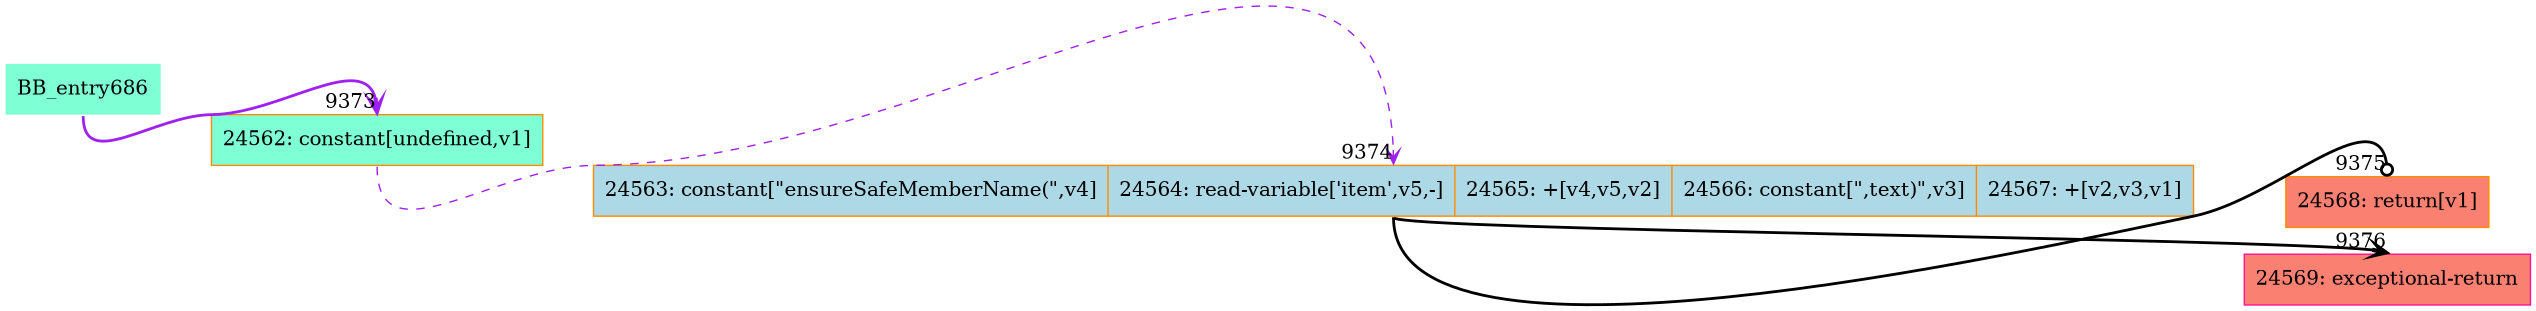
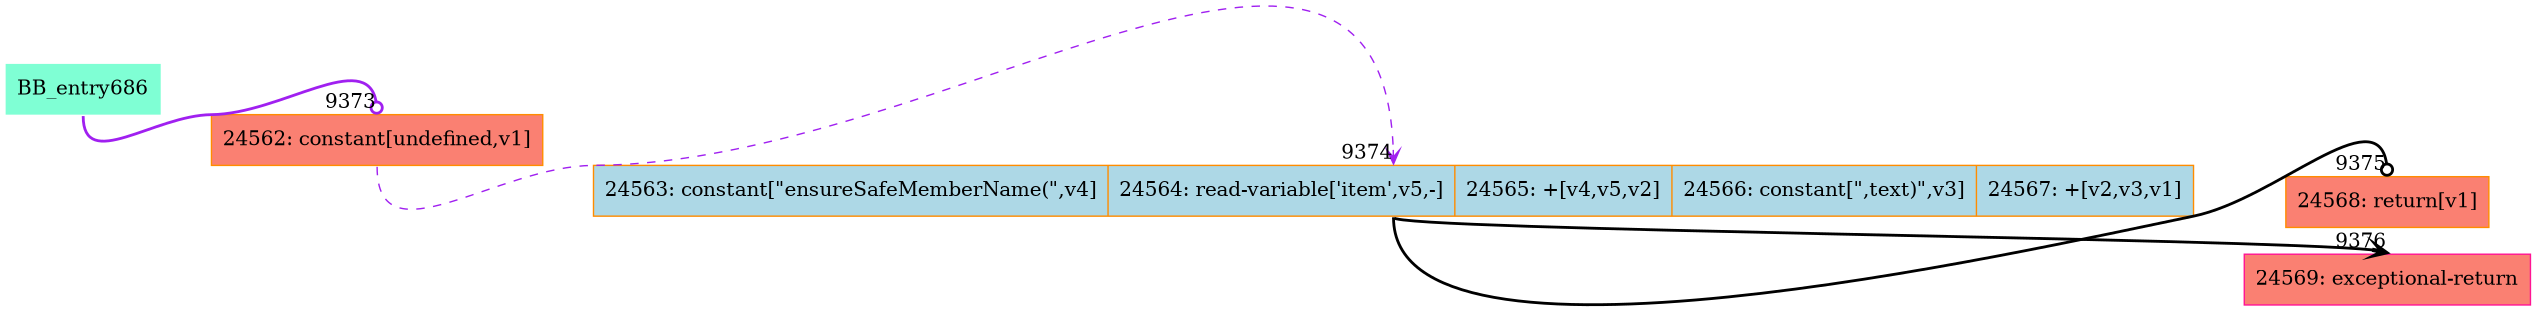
edge "BB_entry686" -> "24562: constant[undefined,v1]": arrowhead vee -> odot
node "24562: constant[undefined,v1]": fillcolor aquamarine -> salmon
